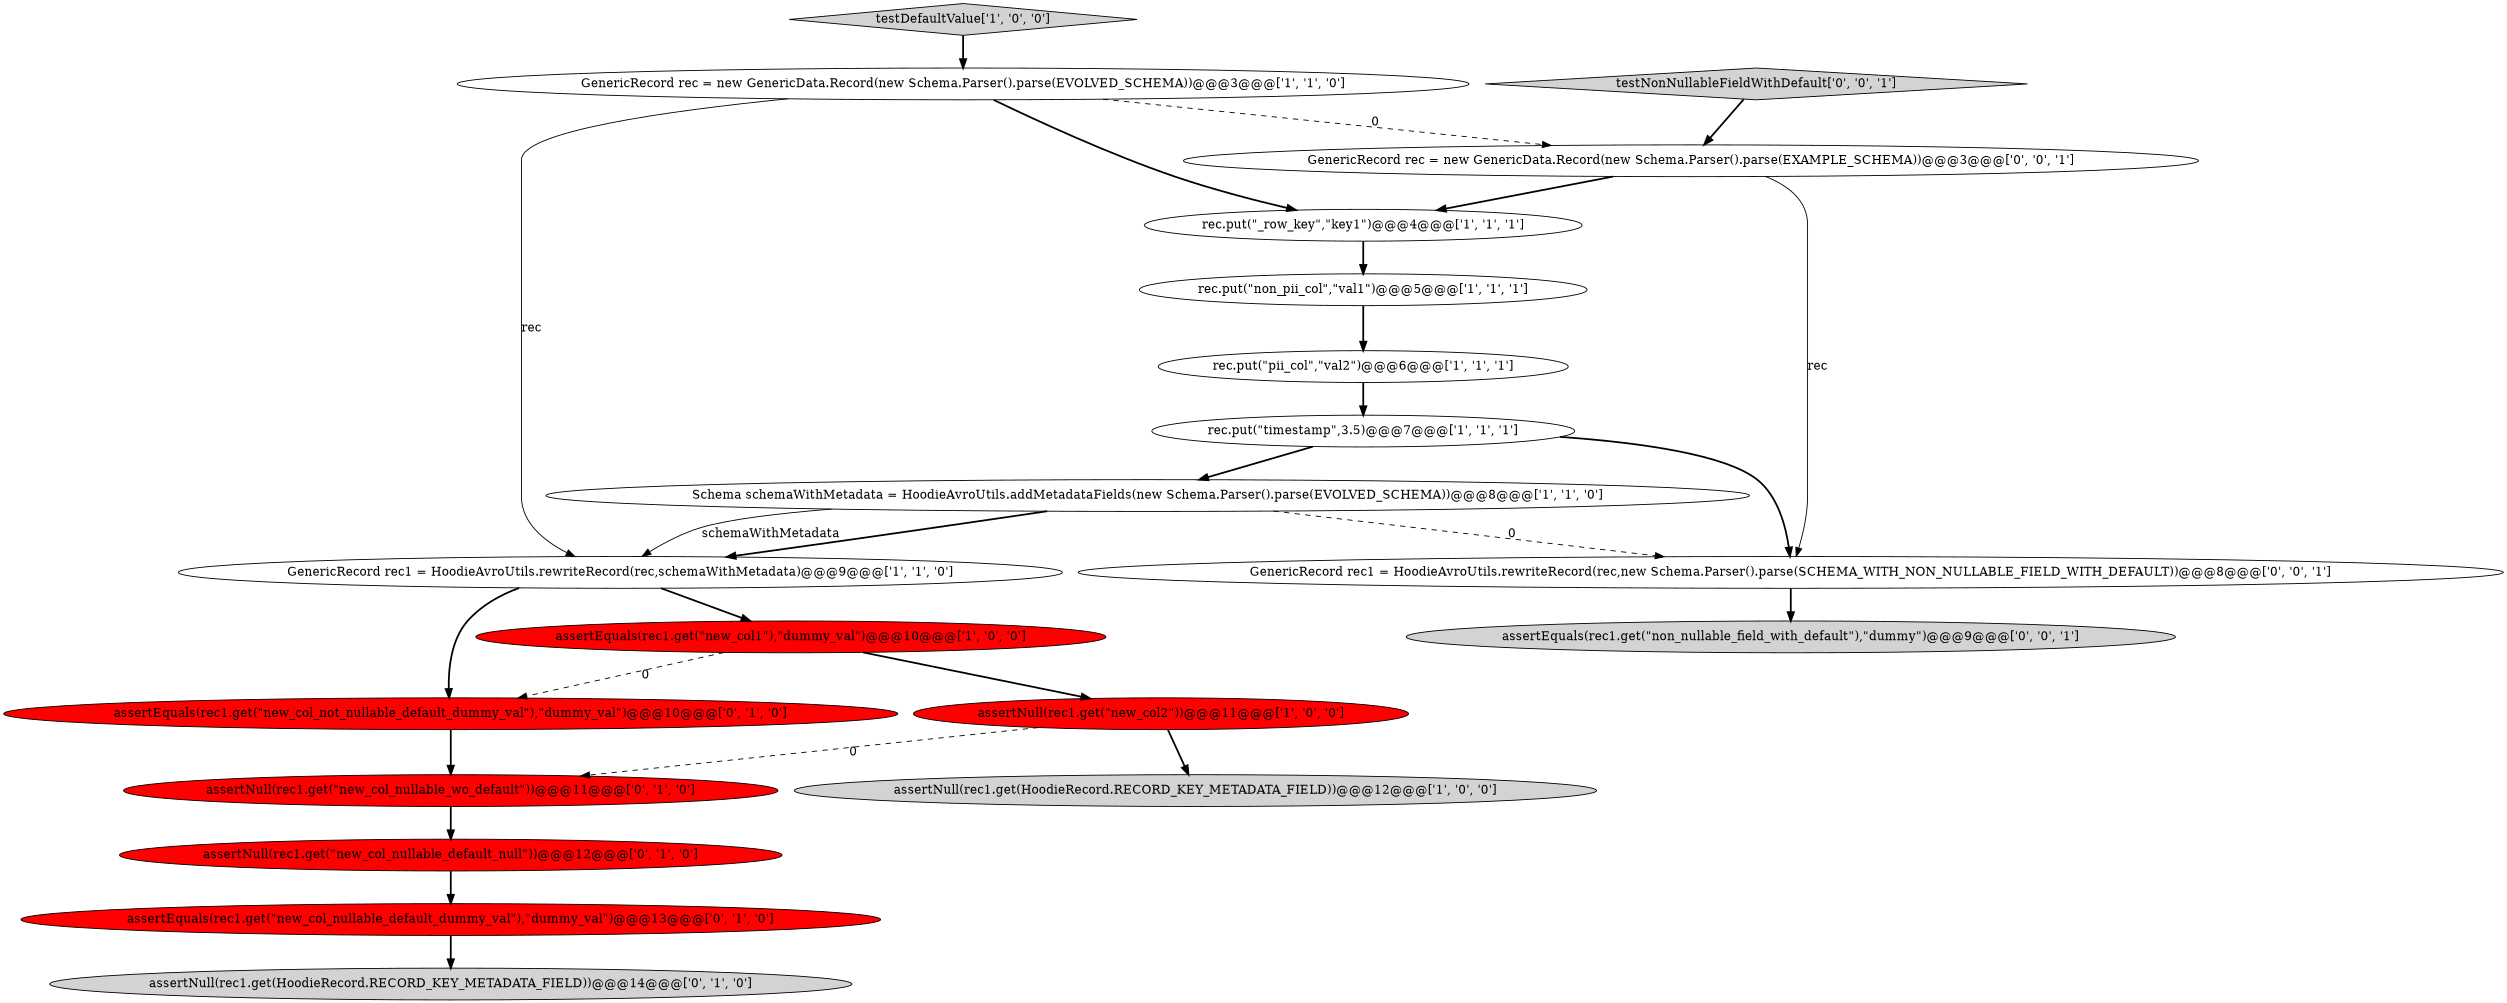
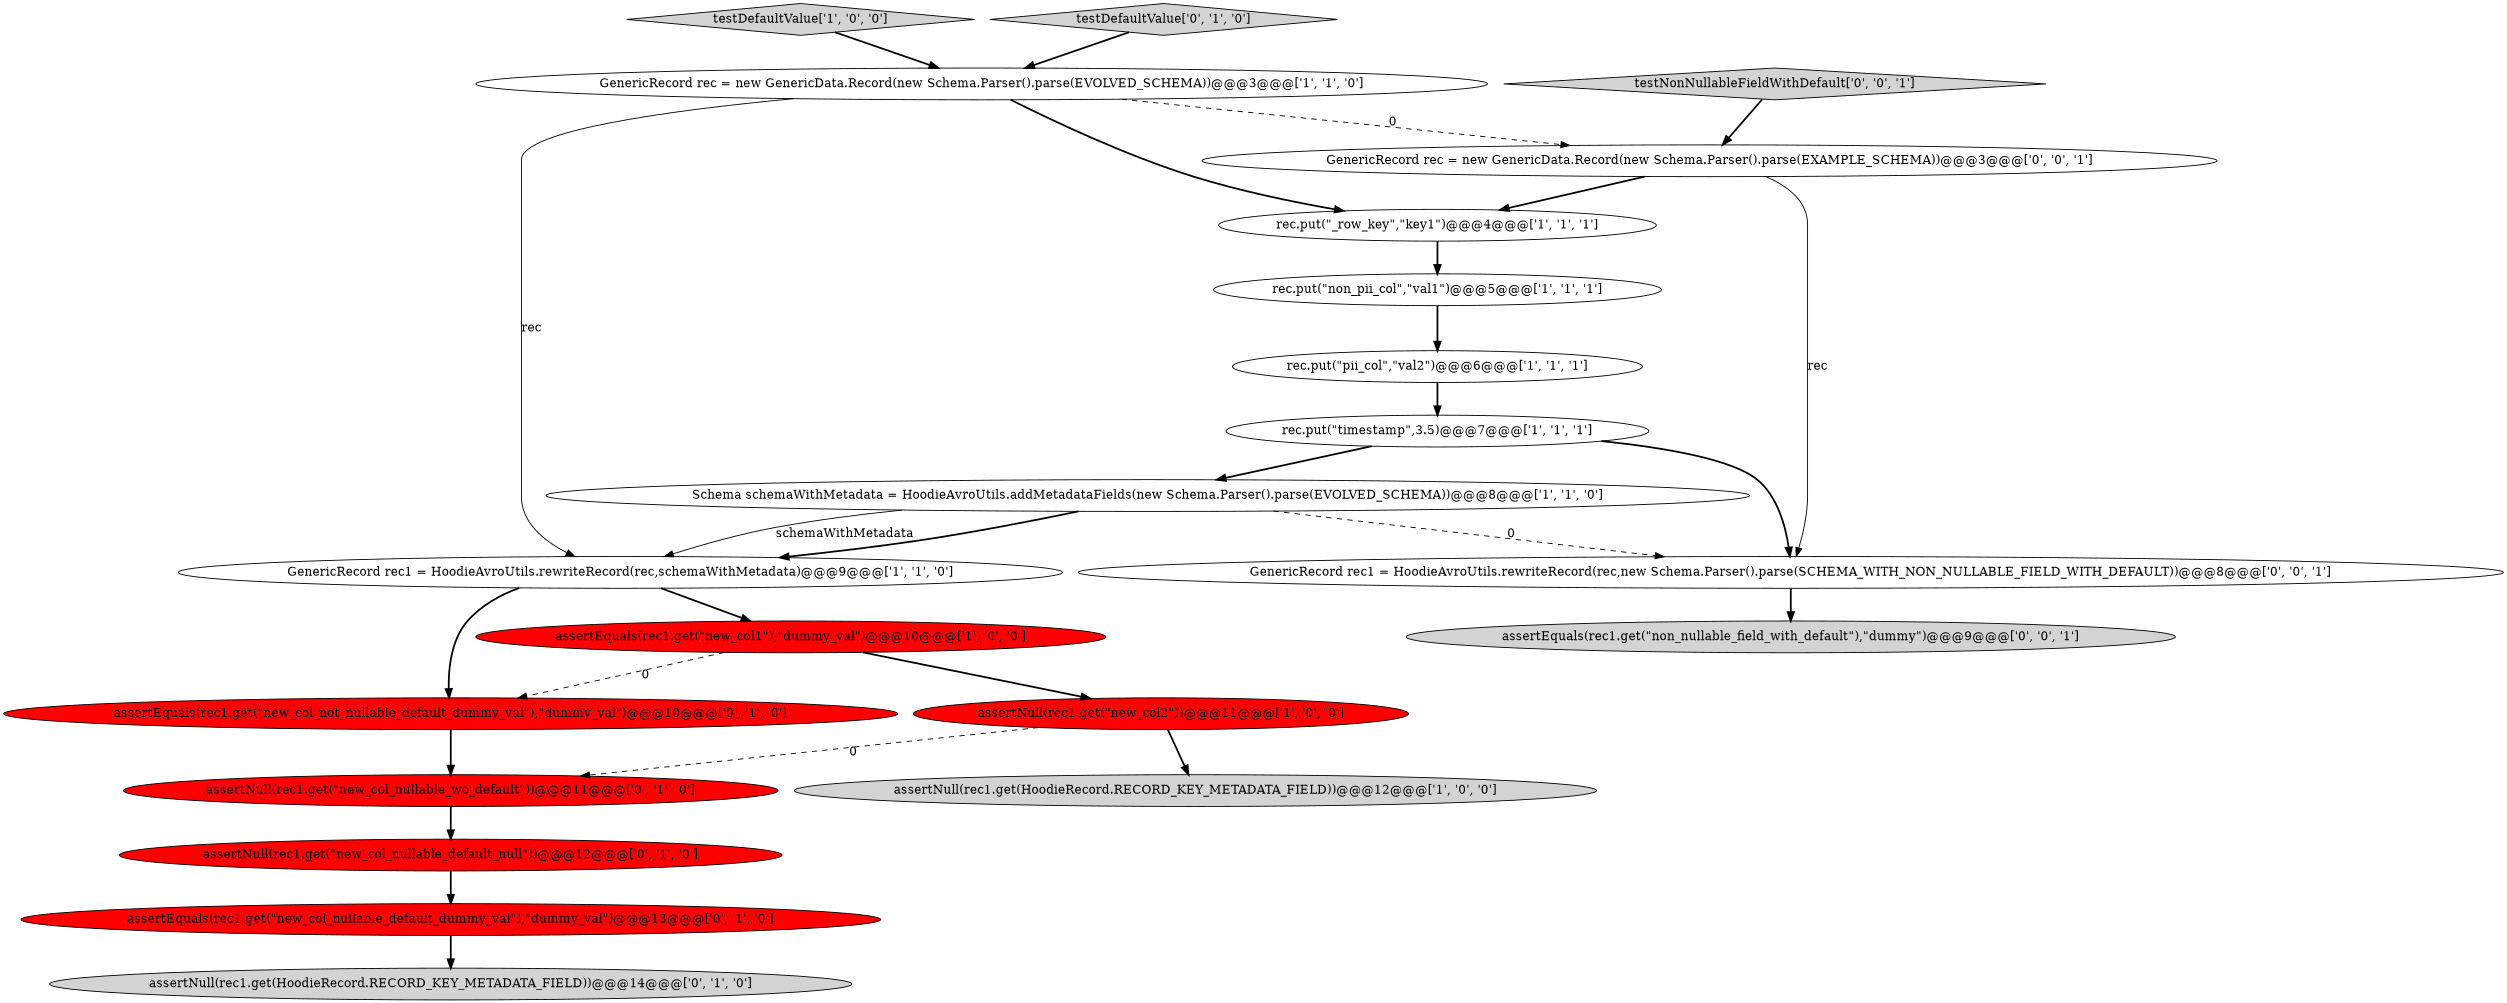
node "testDefaultValue['0', '1', '0']": added
